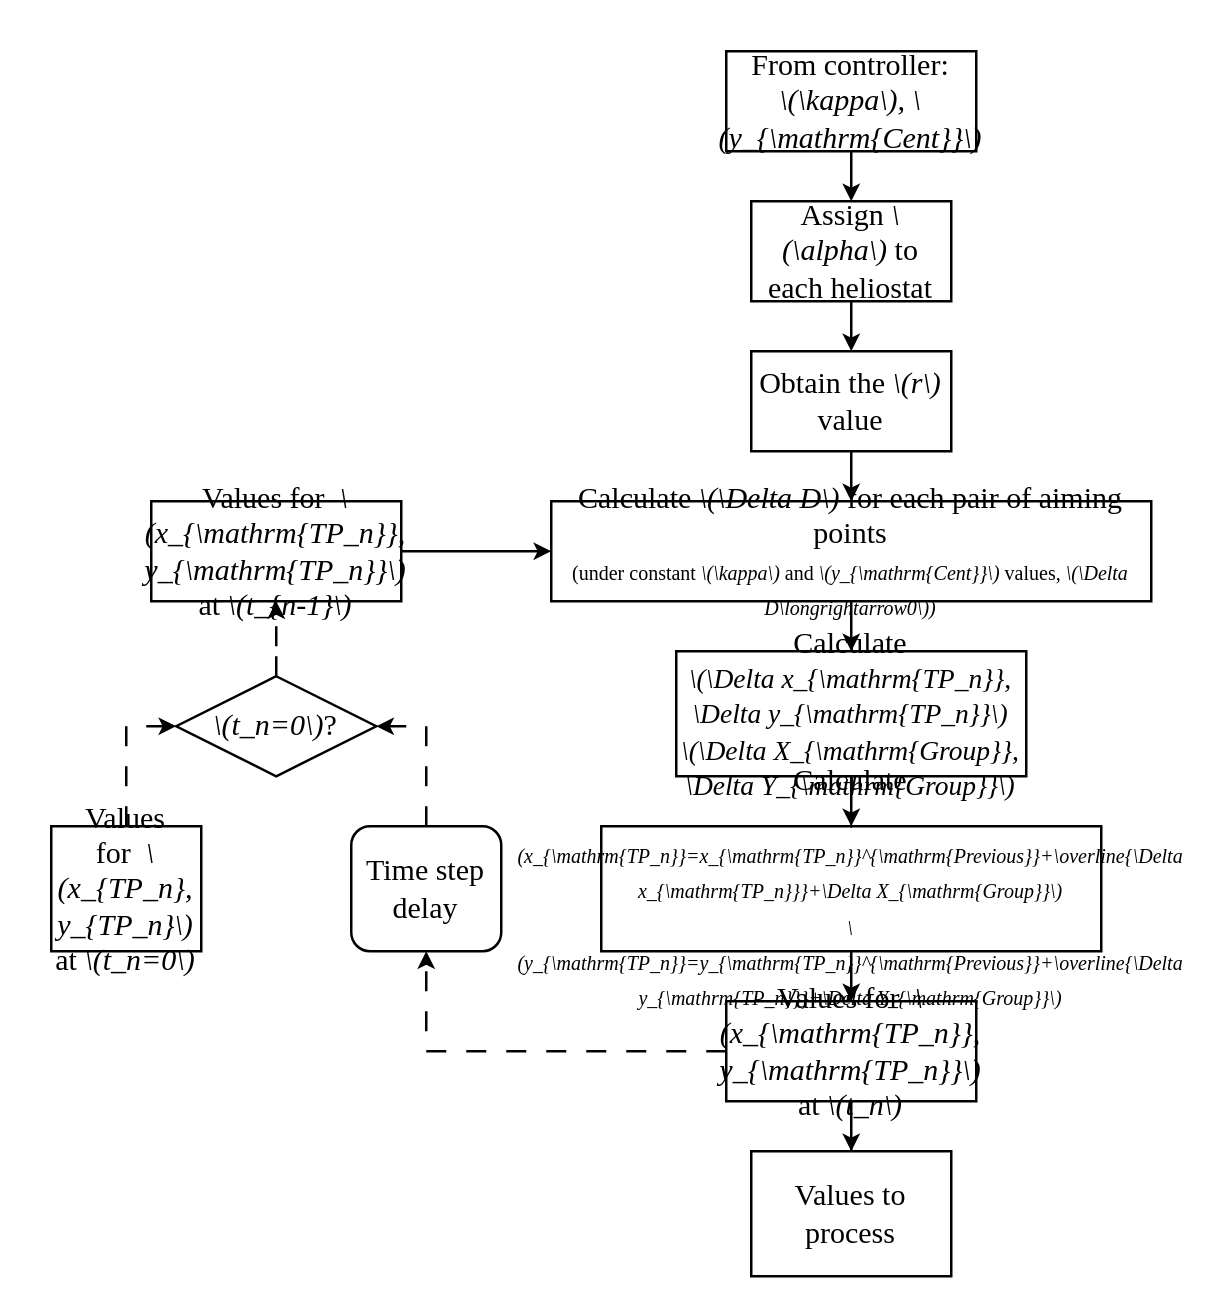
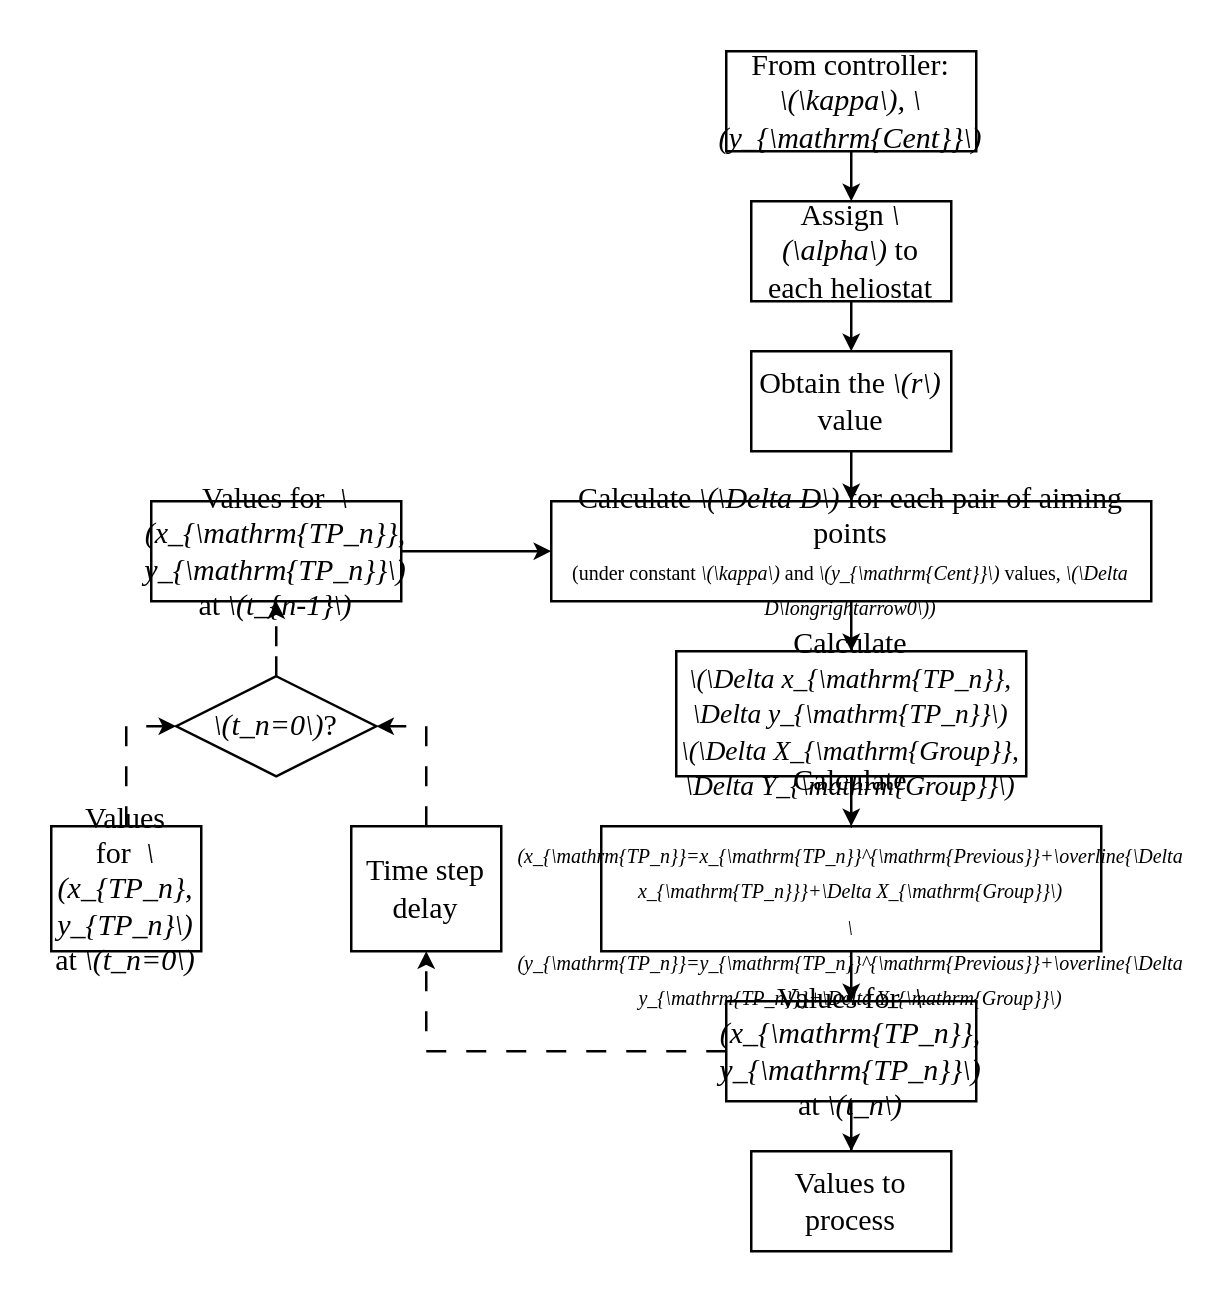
node "Time step delay": shape rounded rectangle -> rectangle
node "Values to process": size 200x125 -> 200x100
